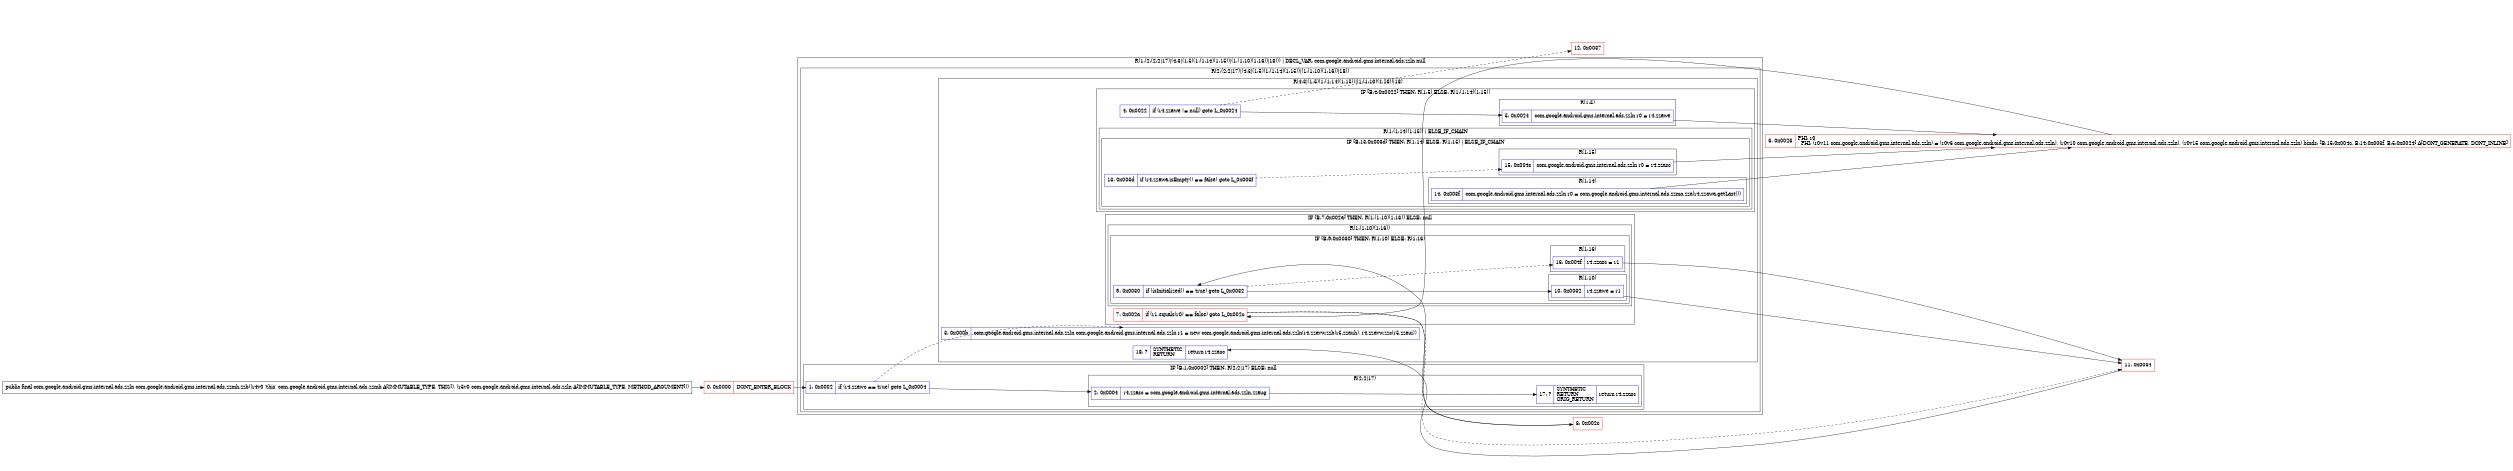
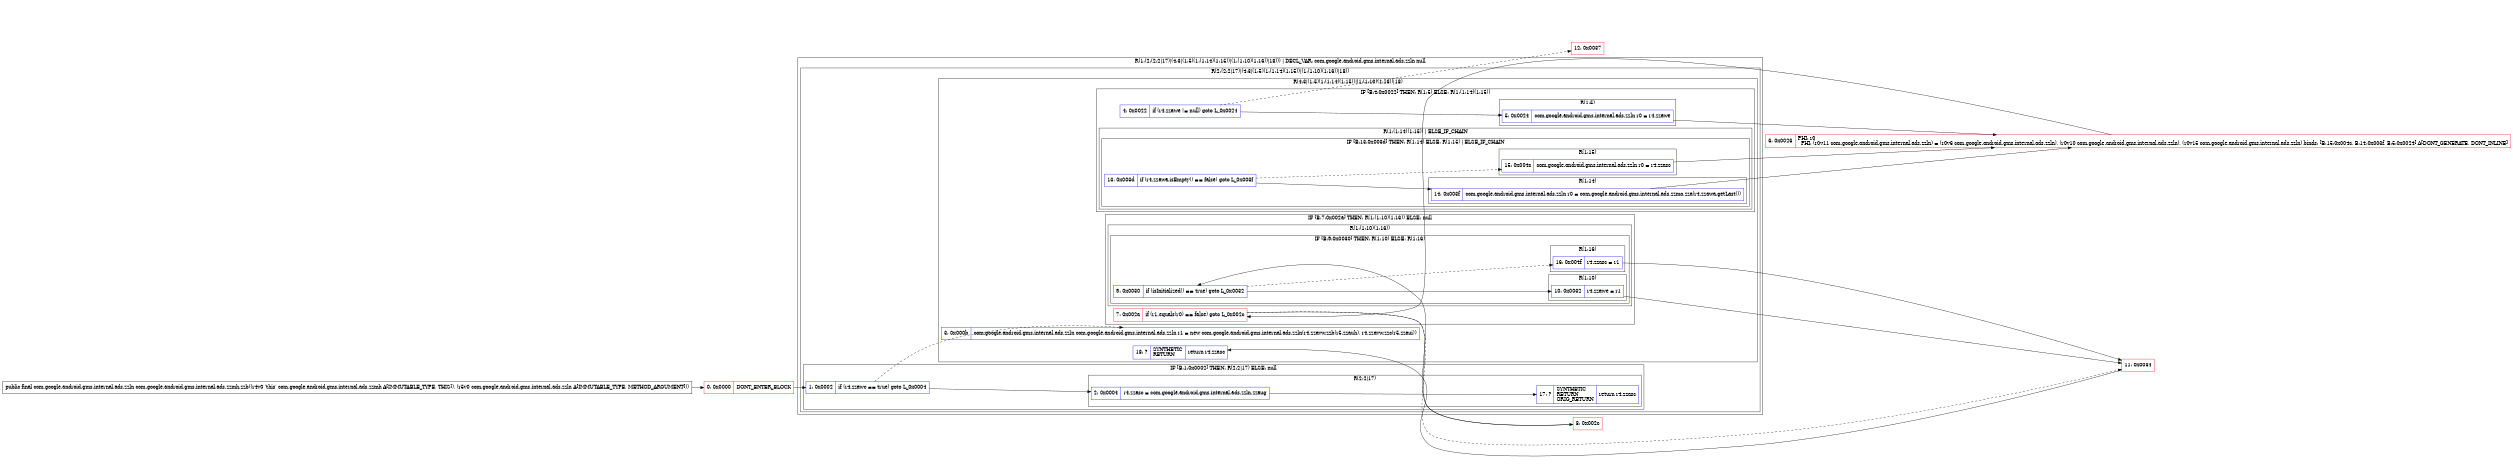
edge "13: 0x003d" -> "14: 0x003f": added
